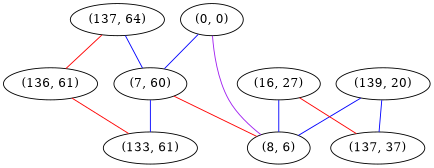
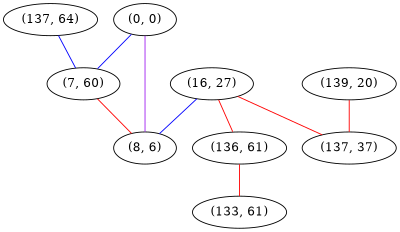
edge "(137, 64)" -- "(136, 61)": now "(16, 27)" -- "(136, 61)"
edge "(139, 20)" -- "(8, 6)": removed
edge "(7, 60)" -- "(133, 61)": removed
edge "(139, 20)" -- "(137, 37)": color blue -> red
